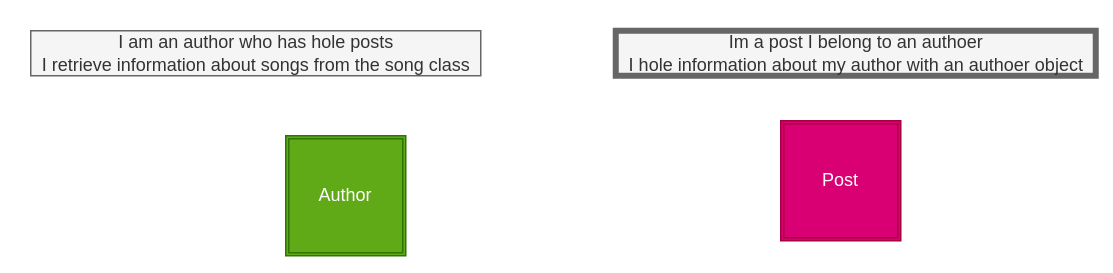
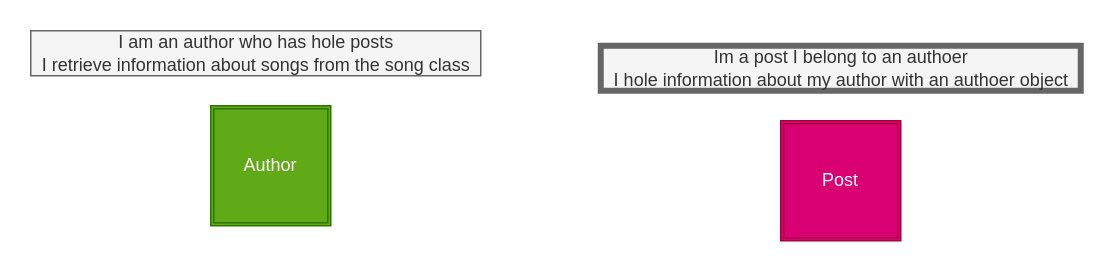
node "Im a post I belong to an authoer I hole information about my author with an authoer object": moved (856, 53) -> (841, 68)
node "Author": moved (346, 196) -> (271, 166)
